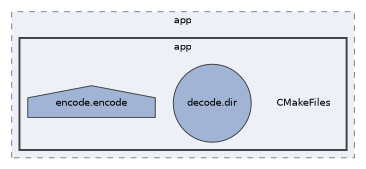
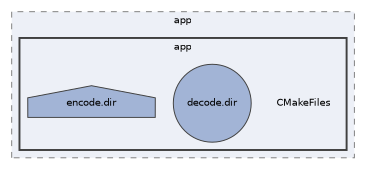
node "encode.encode": label "encode.encode" -> "encode.dir"
